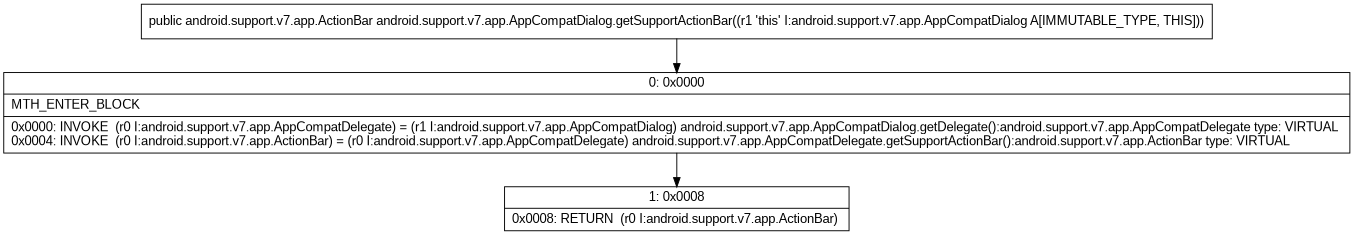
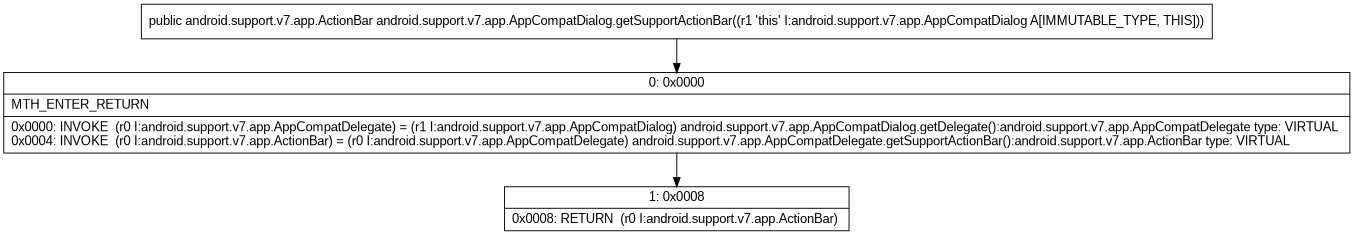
node "0: 0x0000": text "MTH_ENTER_BLOCK" -> "MTH_ENTER_RETURN"
